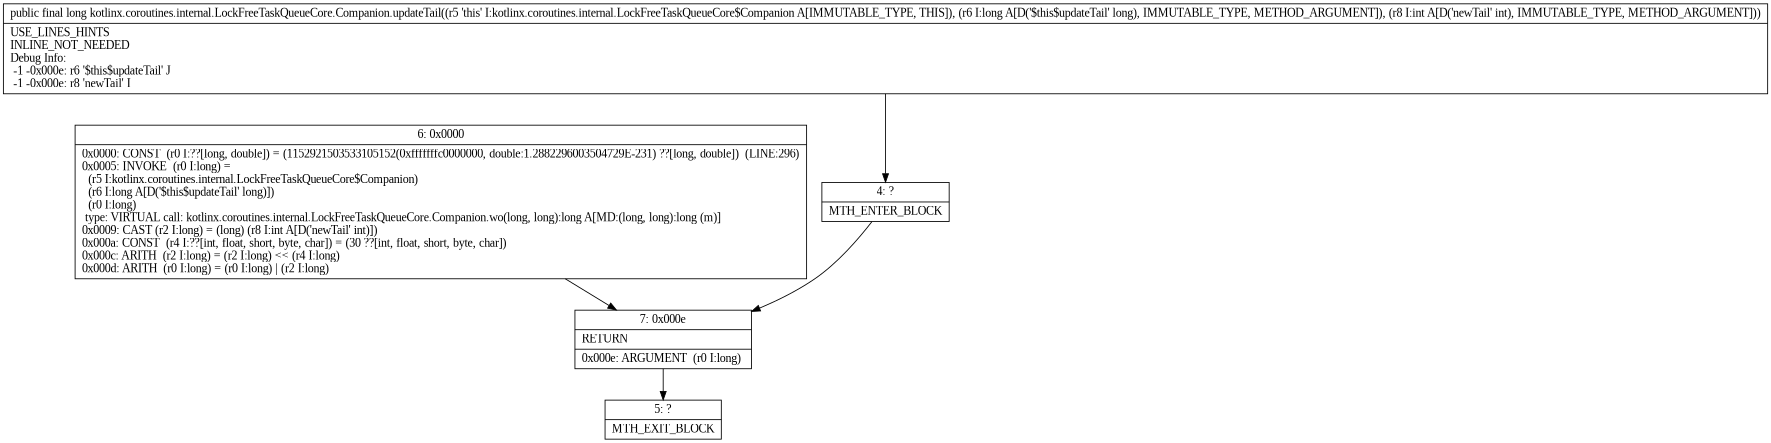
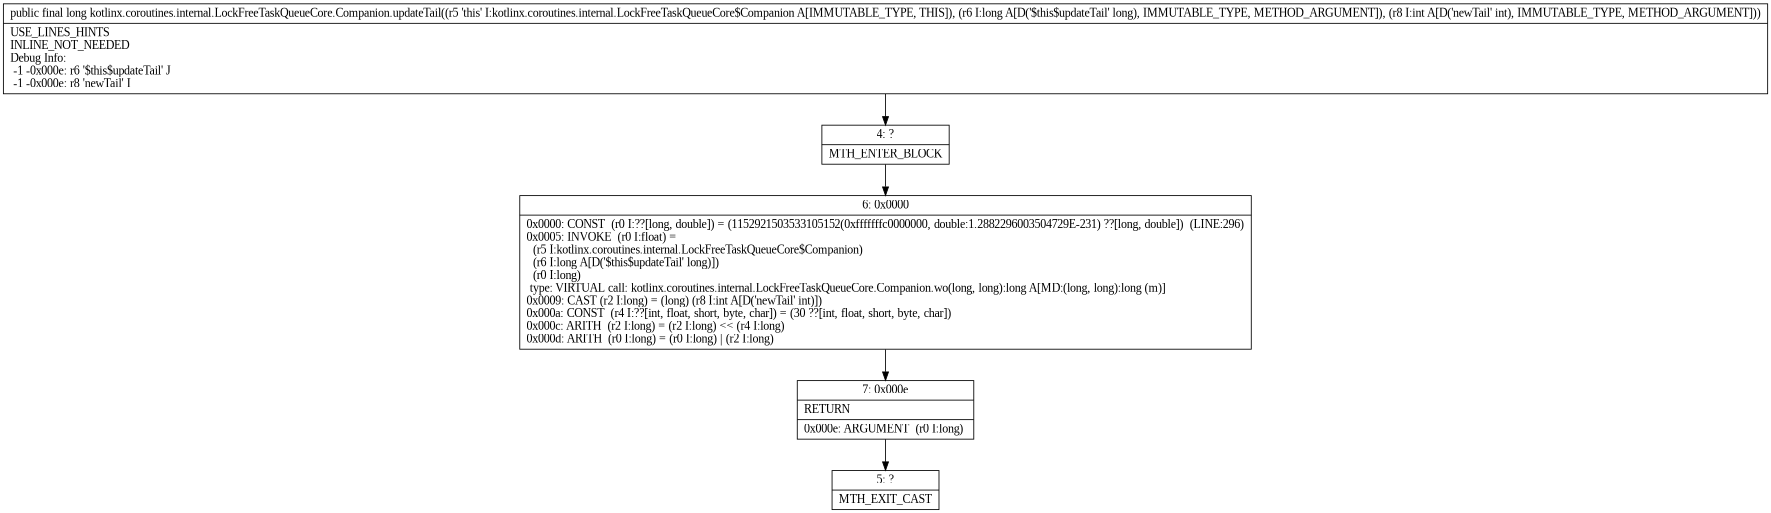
node "6: 0x0000": text "0x0005: INVOKE  (r0 I:long) =" -> "0x0005: INVOKE  (r0 I:float) ="
edge "4: ?" -> "7: 0x000e": now "4: ?" -> "6: 0x0000"
node "5: ?": text "MTH_EXIT_BLOCK" -> "MTH_EXIT_CAST"
